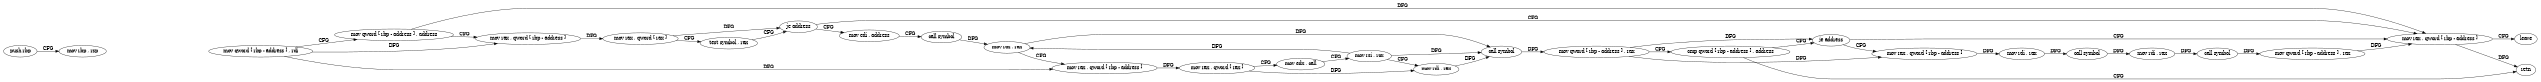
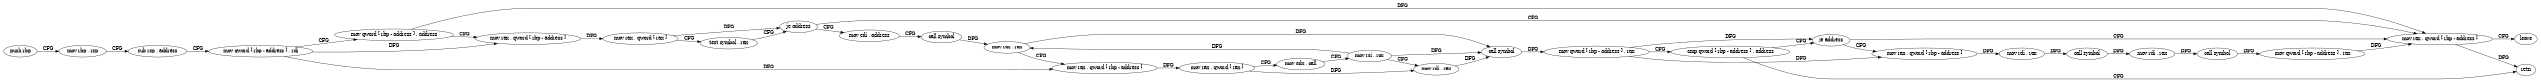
node "sub rsp , address": added
